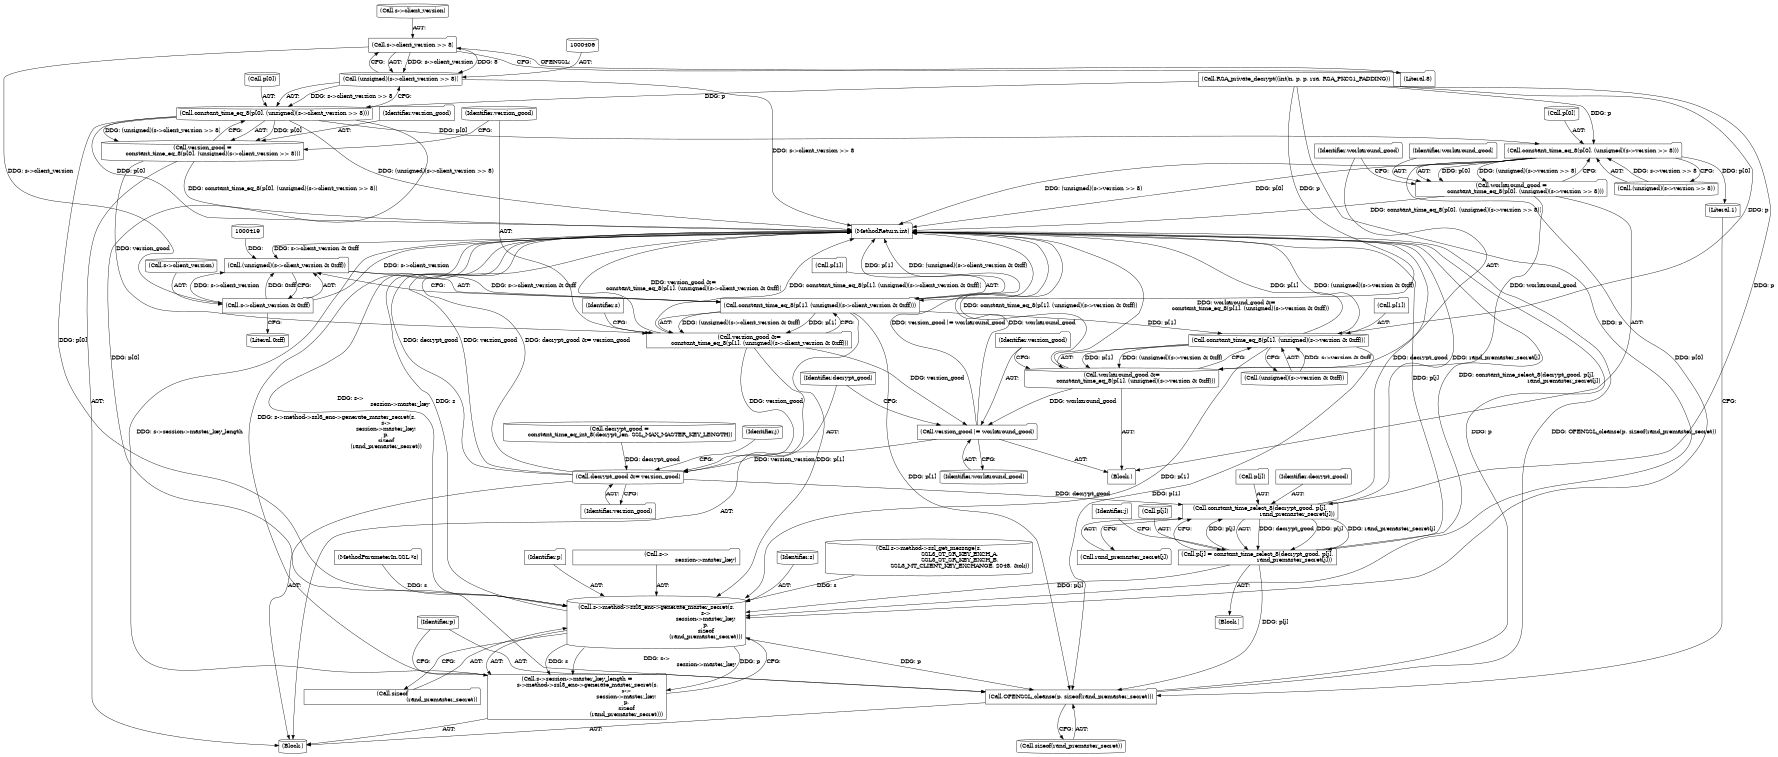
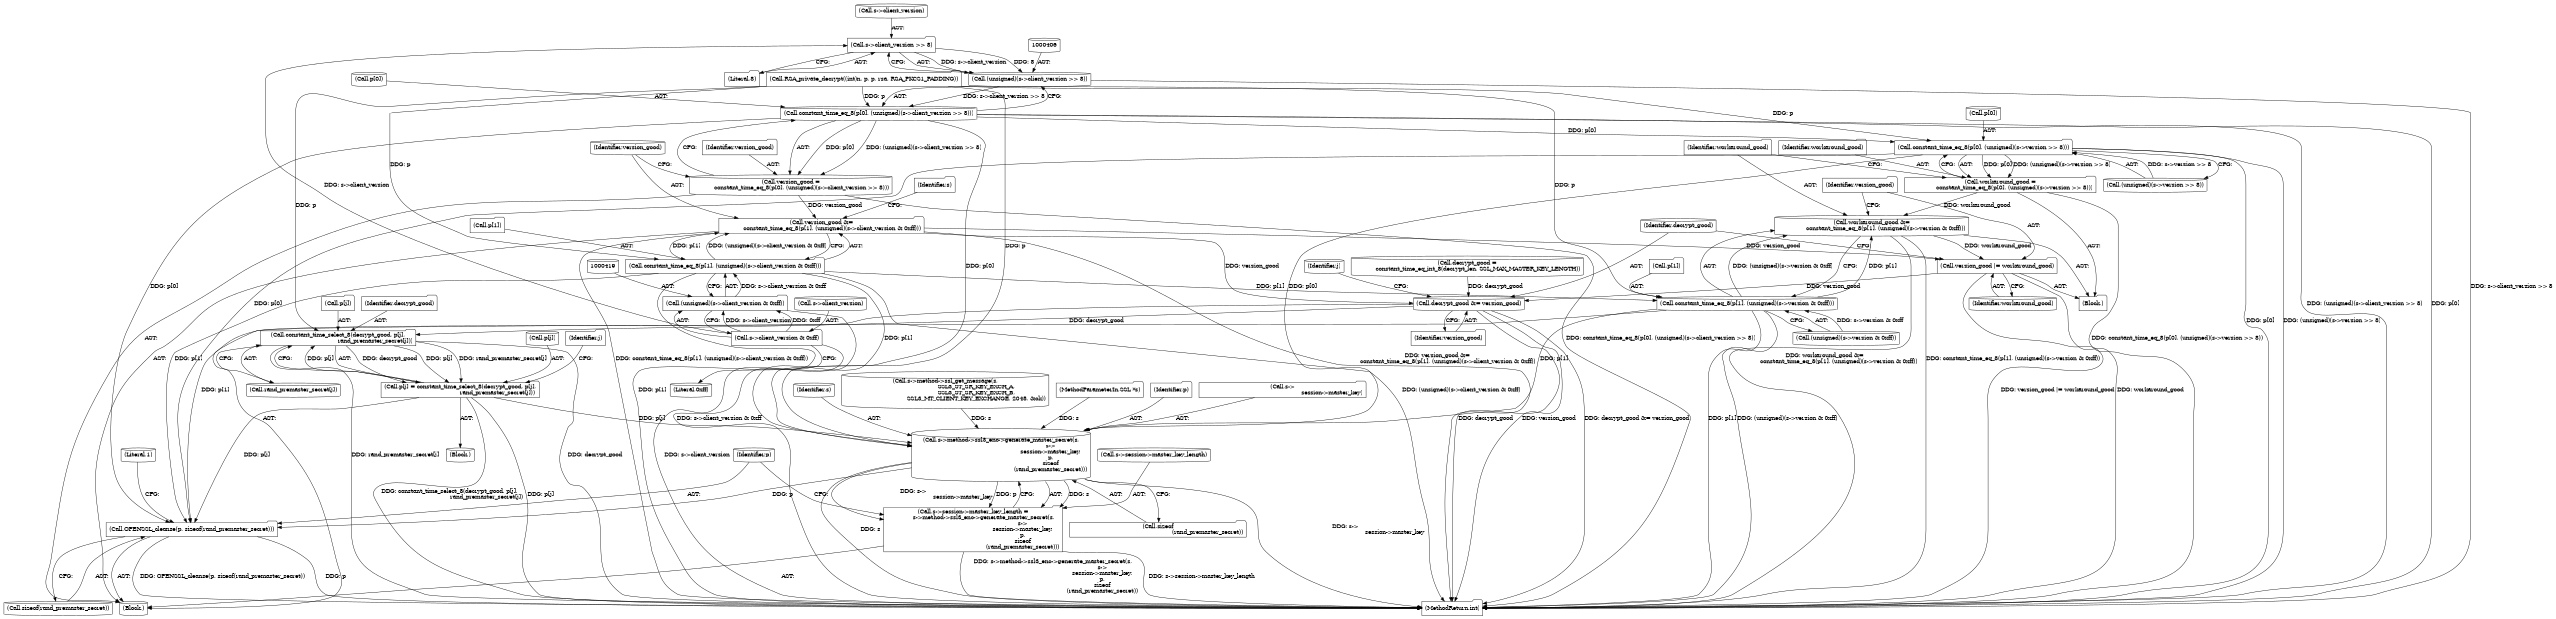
edge "(Literal,8)" -> "(Call,s->client_version >> 8)": label "OPENSSL: " -> "AST: "
edge "(Call,s->client_version >> 8)" -> "(Call,s->client_version & 0xff)": reversed
edge "(Call,constant_time_eq_8(p[0], (unsigned)(s->version >> 8)))" -> "(Literal,1)": now "(Call,constant_time_eq_8(p[0], (unsigned)(s->version >> 8)))" -> "(Call,OPENSSL_cleanse(p, sizeof(rand_premaster_secret)))"
edge "(MethodReturn,int)" -> "(Call,(unsigned)(s->client_version & 0xff))": reversed
edge "1000419" -> "(Call,(unsigned)(s->client_version & 0xff))": label "DDG: " -> "AST: "
node "(Call,s->session->master_key_length)": added
edge "(Call,version_good |= workaround_good)" -> "(Call,decrypt_good &= version_good)": label "DDG: version_version" -> "DDG: version_good"
node "(Call,rand_premaster_secret[j])": shape folder -> cylinder
